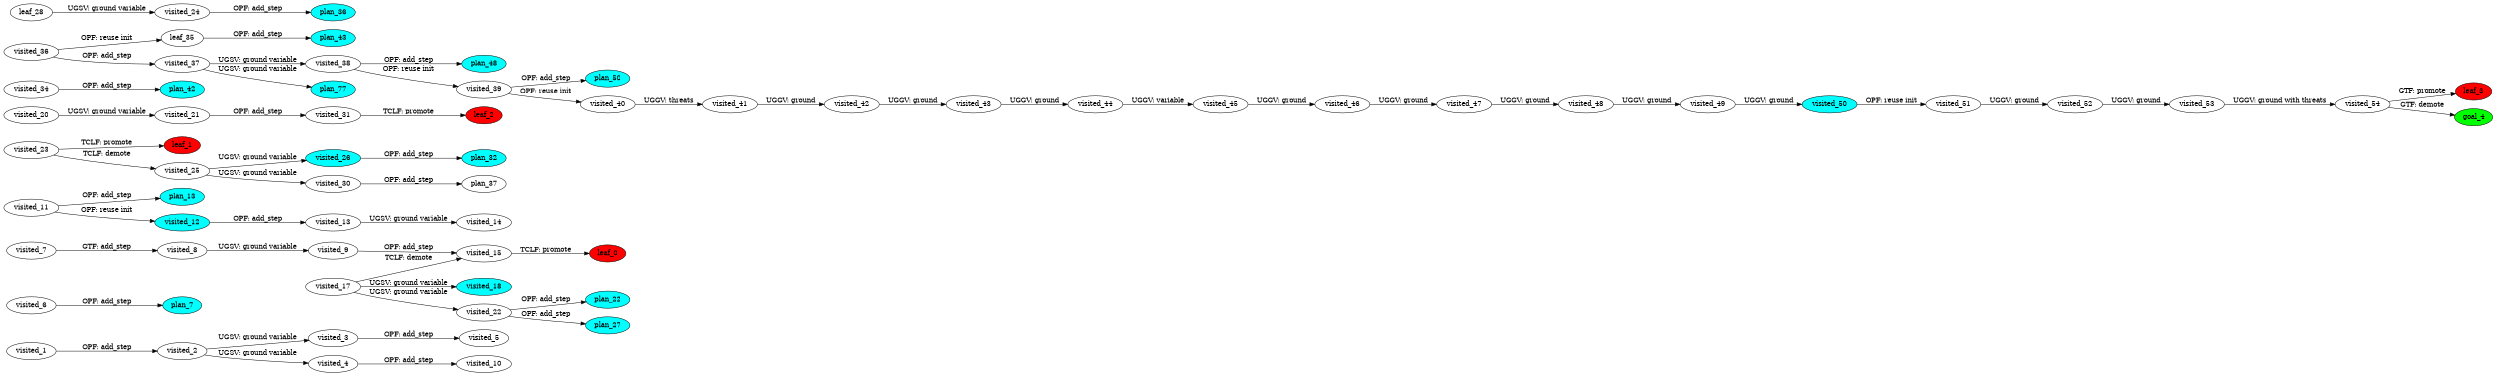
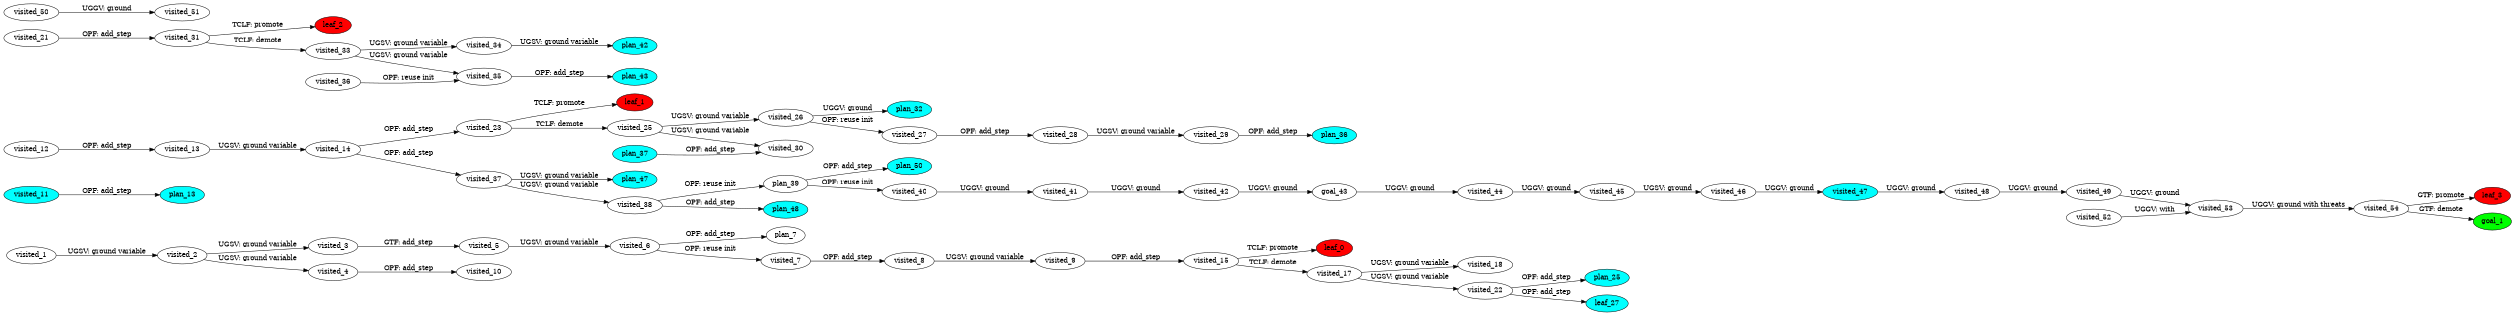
node "leaf_28": label "leaf_28" -> "visited_28"
node "visited_24": label "visited_24" -> "visited_29"
node "leaf_35": label "leaf_35" -> "visited_35"
node "visited_33": added
edge "visited_36" -> "visited_37": now "visited_14" -> "visited_37"
edge "visited_34" -> "plan_42": label "OPF: add_step" -> "UGSV: ground variable"
node "plan_77": label "plan_77" -> "plan_47"
node "visited_39": label "visited_39" -> "plan_39"
edge "visited_40" -> "visited_41": label "UGGV: threats" -> "UGGV: ground"
edge "visited_44" -> "visited_45": label "UGGV: variable" -> "UGGV: ground"
edge "visited_45" -> "visited_46": label "UGGV: ground" -> "UGSV: ground"
edge "visited_50" -> "visited_51": label "OPF: reuse init" -> "UGGV: ground"
edge "visited_52" -> "visited_53": label "UGGV: ground" -> "UGGV: with"
node "visited_43": label "visited_43" -> "goal_43"
node "visited_47": fillcolor white -> cyan
edge "visited_49" -> "visited_50": now "visited_49" -> "visited_53"
node "visited_50": fillcolor cyan -> white
edge "visited_51" -> "visited_52": removed, label "UGGV: ground"
node "visited_20": removed
node "goal_4": label "goal_4" -> "goal_1"
node "visited_27": added
edge "visited_14" -> "visited_23": added, label "OPF: add_step"
edge "visited_26" -> "plan_32": label "OPF: add_step" -> "UGGV: ground"
node "visited_26": fillcolor cyan -> white
edge "visited_30" -> "plan_37": reversed
node "plan_37": fillcolor white -> cyan
node "visited_11": fillcolor white -> cyan
edge "visited_11" -> "visited_12": removed, label "OPF: reuse init"
node "visited_12": fillcolor cyan -> white
edge "visited_5" -> "visited_6": added, label "UGSV: ground variable"
edge "visited_7" -> "visited_8": label "GTF: add_step" -> "OPF: add_step"
edge "visited_6" -> "visited_7": added, label "OPF: reuse init"
edge "visited_17" -> "visited_15": reversed
node "visited_18": fillcolor cyan -> white
node "plan_22": label "plan_22" -> "plan_25"
node "plan_7": fillcolor cyan -> white
node "plan_27": label "plan_27" -> "leaf_27"
edge "visited_3" -> "visited_5": label "OPF: add_step" -> "GTF: add_step"
edge "visited_1" -> "visited_2": label "OPF: add_step" -> "UGSV: ground variable"
